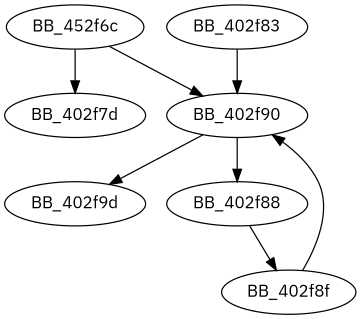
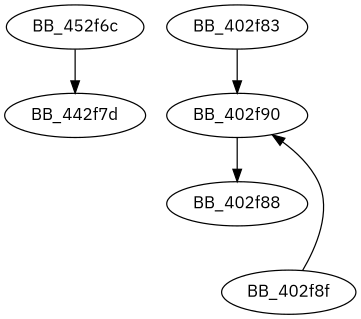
edge "BB_452f6c" -> "BB_402f90": removed
node "BB_402f7d": label "BB_402f7d" -> "BB_442f7d"
node "BB_402f9d": removed
edge "BB_402f88" -> "BB_402f8f": removed
